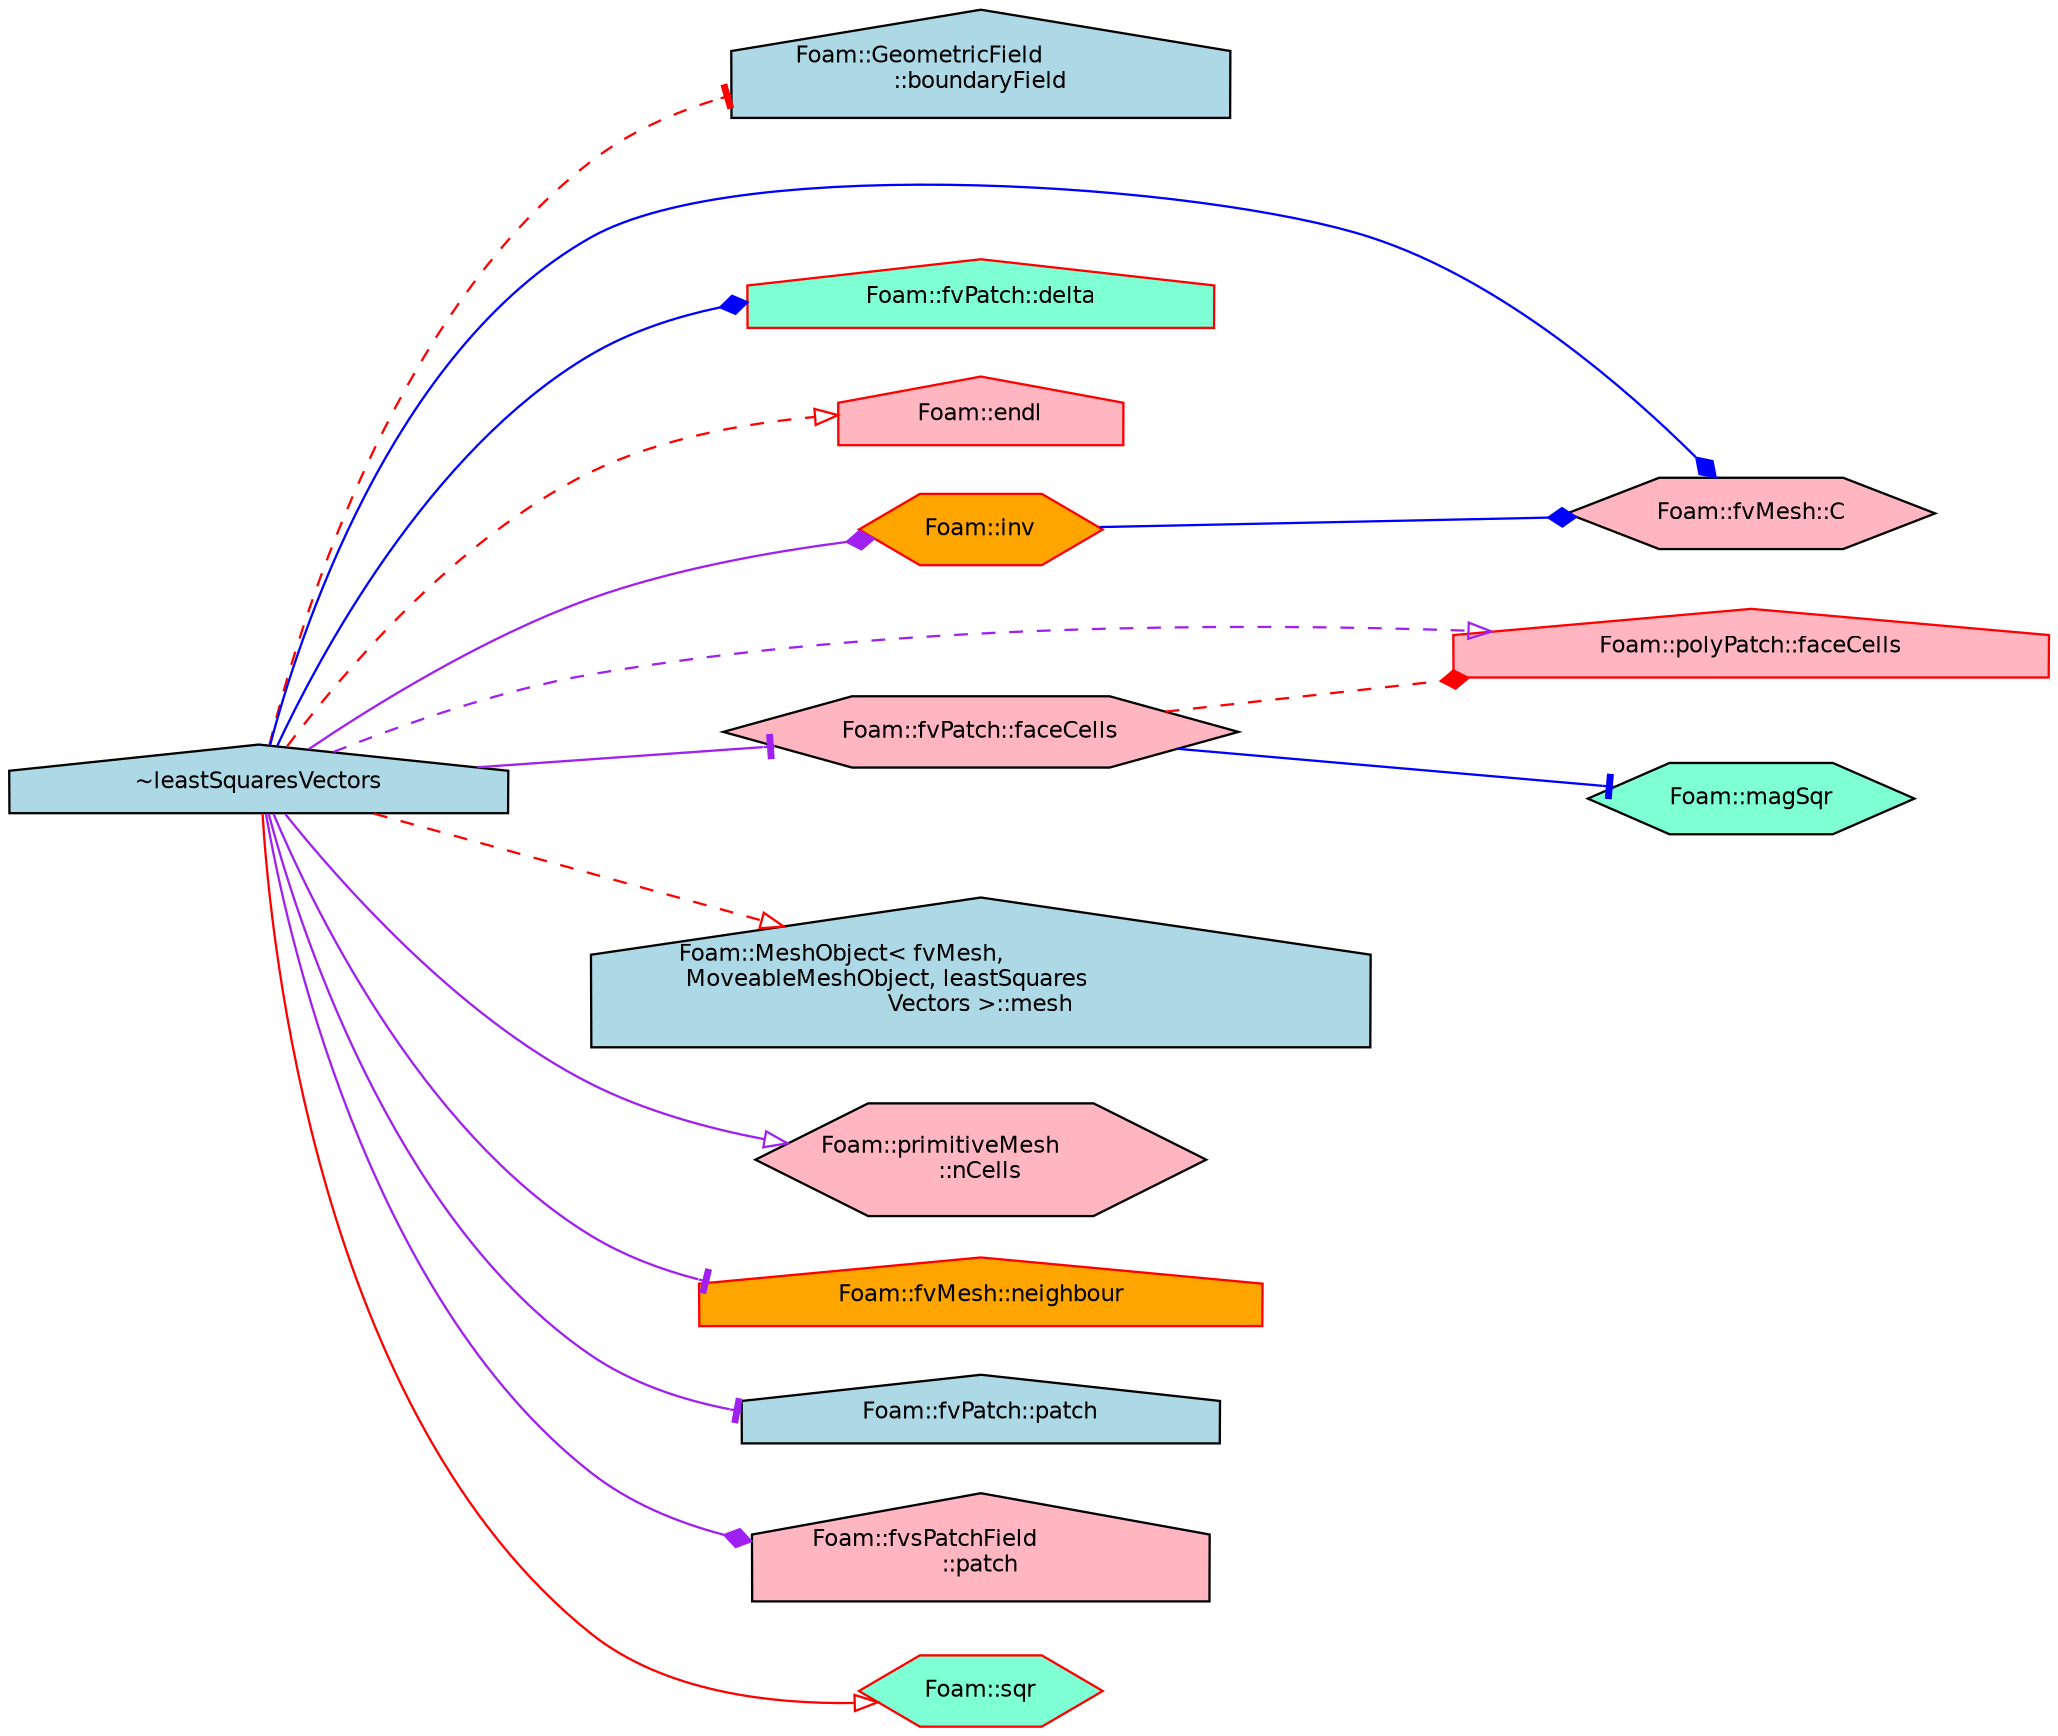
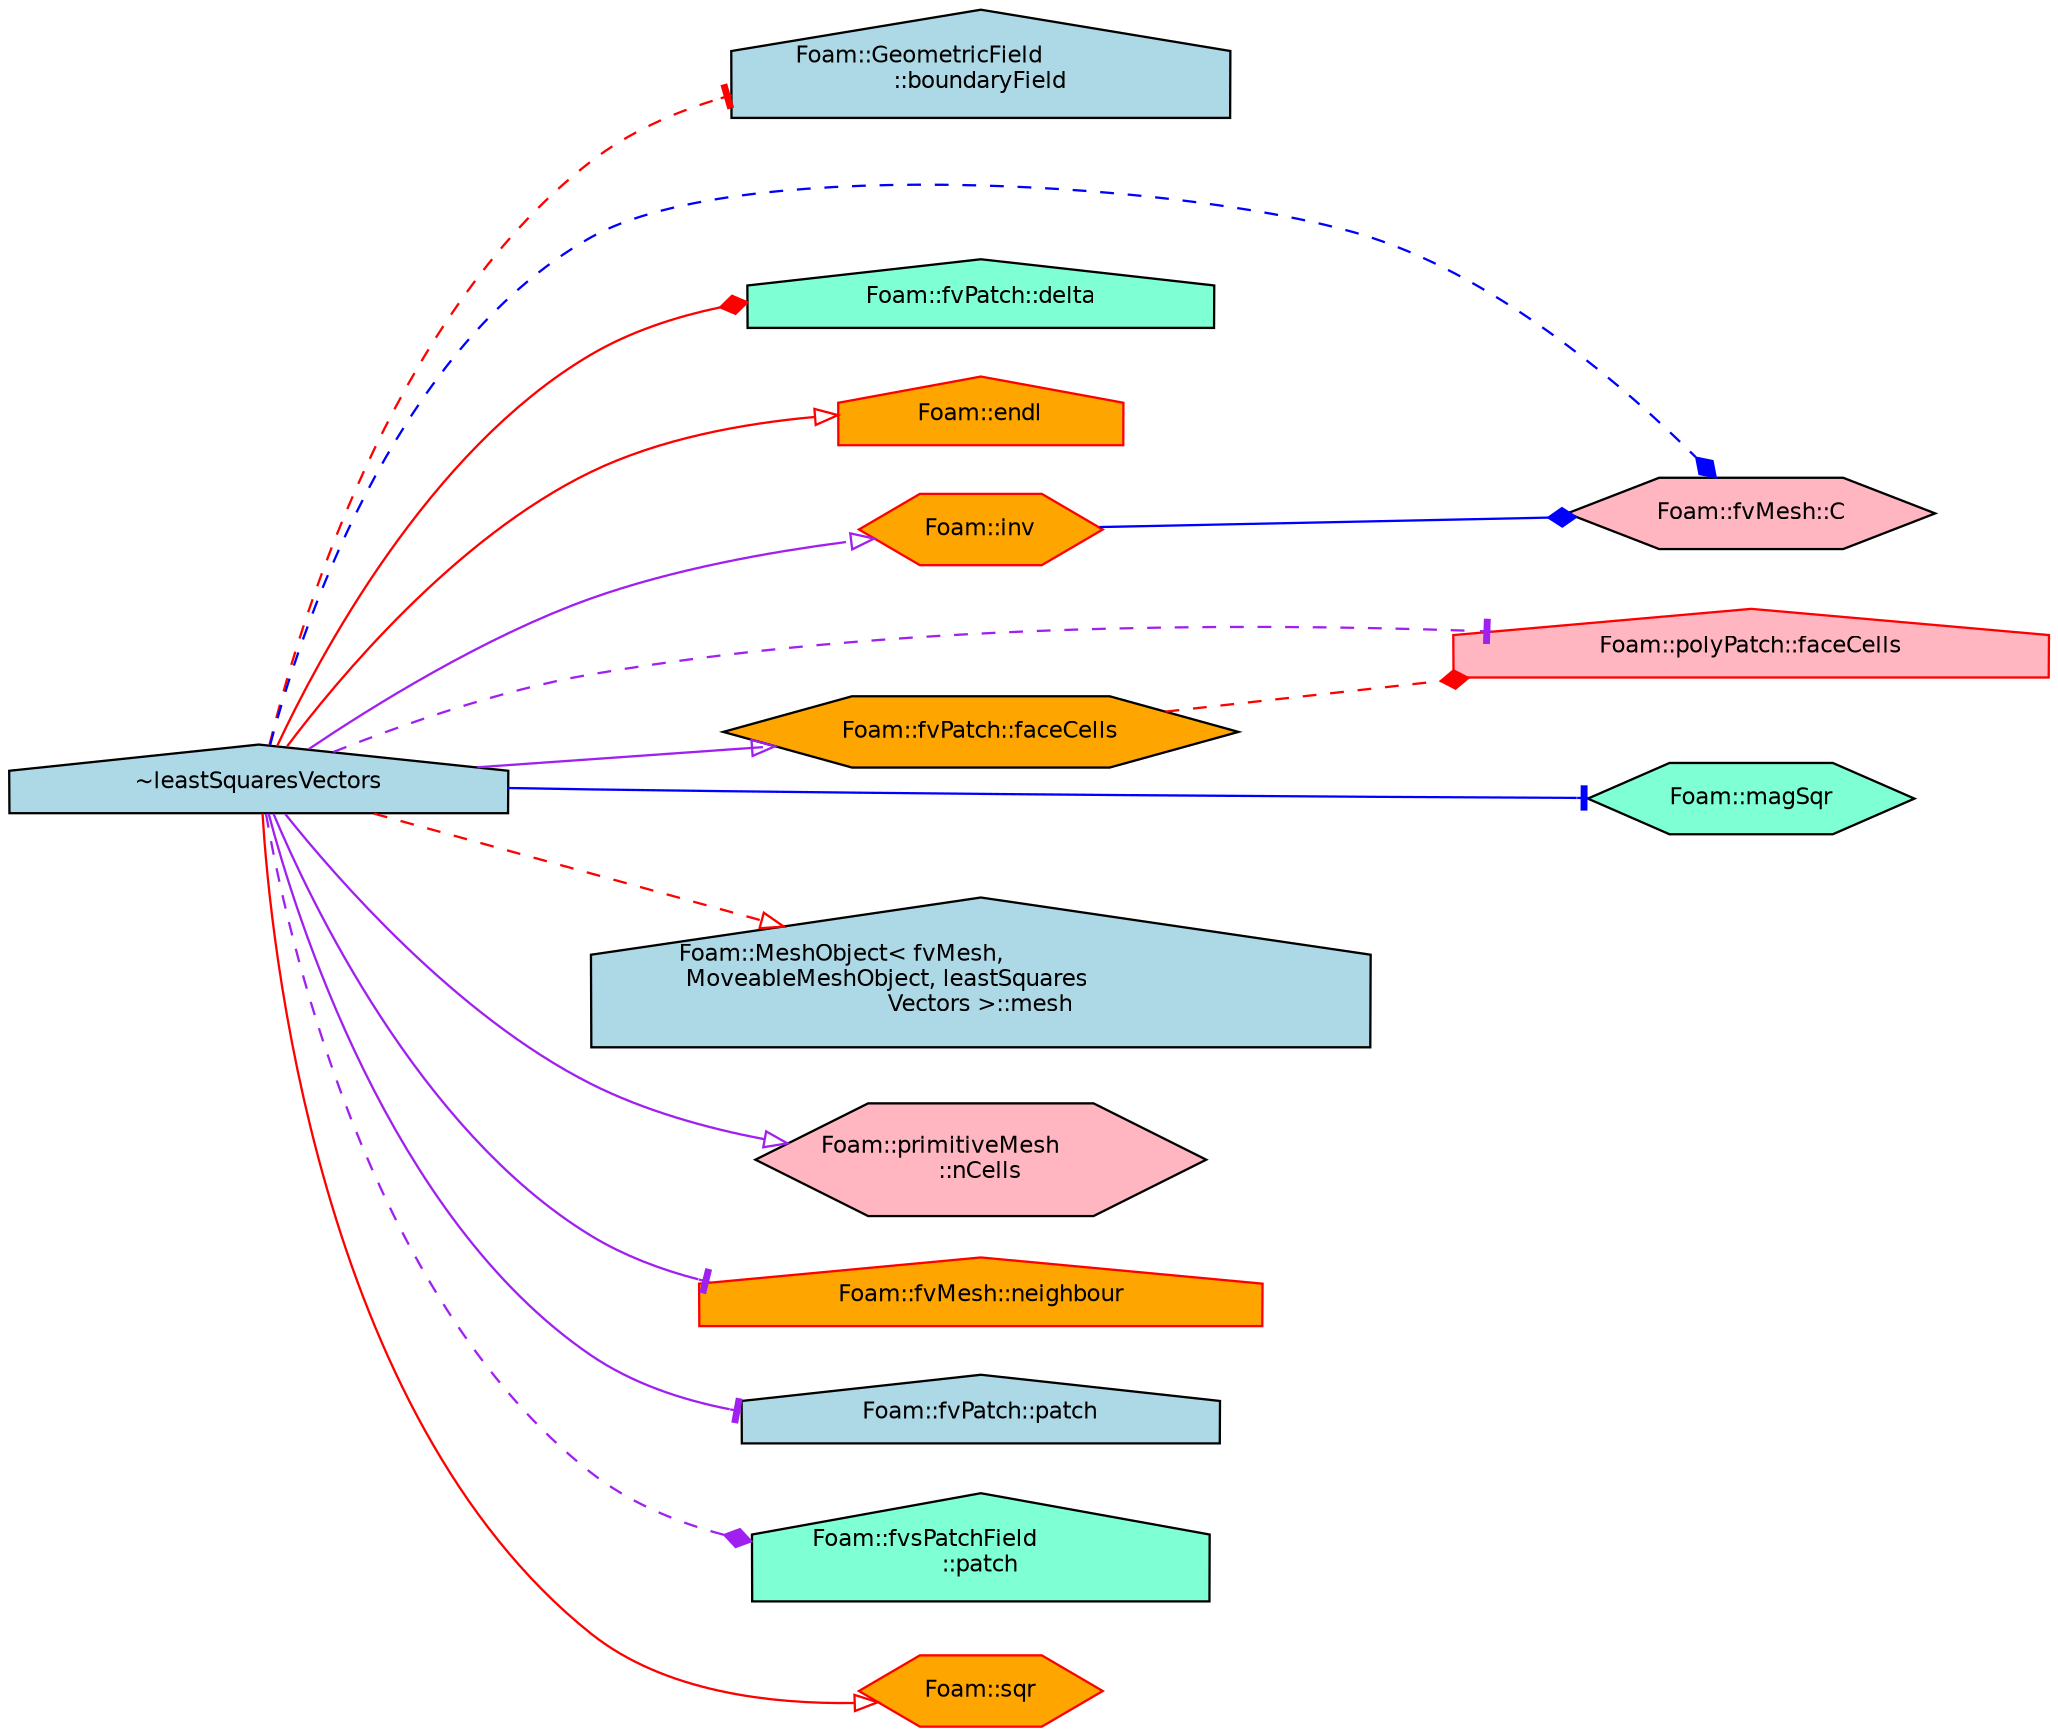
edge "~leastSquaresVectors" -> "Foam::fvMesh::C": style solid -> dashed
node "Foam::fvPatch::delta": color red -> black
node "Foam::endl": fillcolor lightpink -> orange
edge "~leastSquaresVectors" -> "Foam::fvPatch::delta": color blue -> red
edge "~leastSquaresVectors" -> "Foam::endl": style dashed -> solid
edge "~leastSquaresVectors" -> "Foam::inv": arrowhead diamond -> onormal
edge "~leastSquaresVectors" -> "Foam::polyPatch::faceCells": arrowhead onormal -> tee
node "Foam::fvPatch::faceCells": fillcolor lightpink -> orange
edge "~leastSquaresVectors" -> "Foam::fvPatch::faceCells": arrowhead tee -> onormal
edge "Foam::fvPatch::faceCells" -> "Foam::magSqr": now "~leastSquaresVectors" -> "Foam::magSqr"
edge "~leastSquaresVectors" -> "Foam::fvsPatchField ::patch": style solid -> dashed
node "Foam::fvsPatchField ::patch": fillcolor lightpink -> aquamarine
node "Foam::sqr": fillcolor aquamarine -> orange
